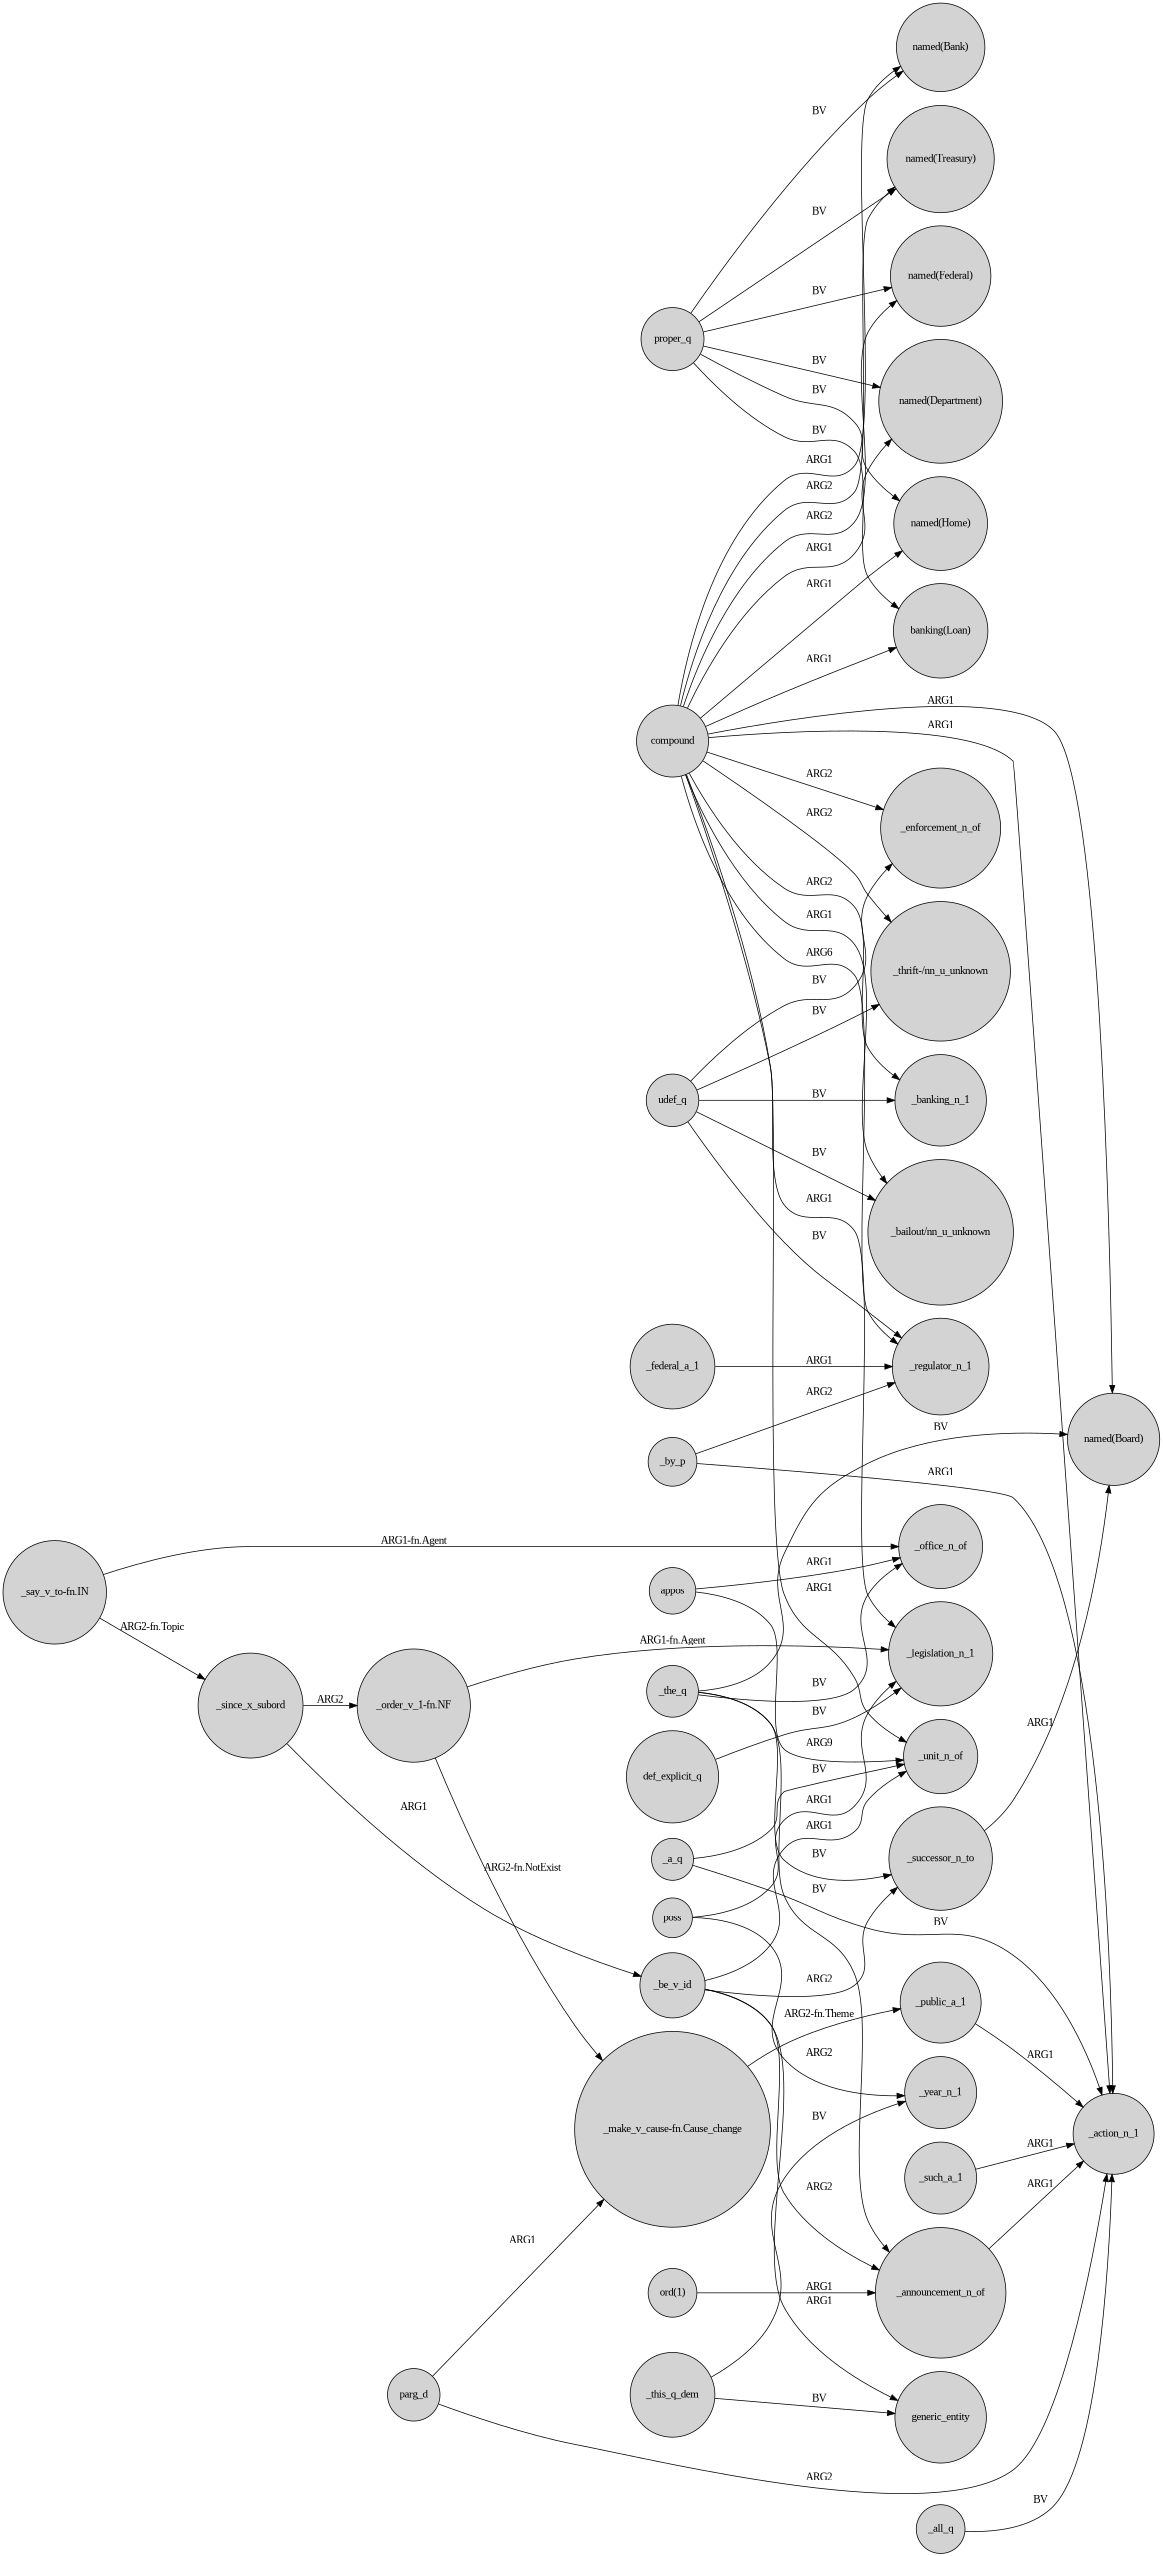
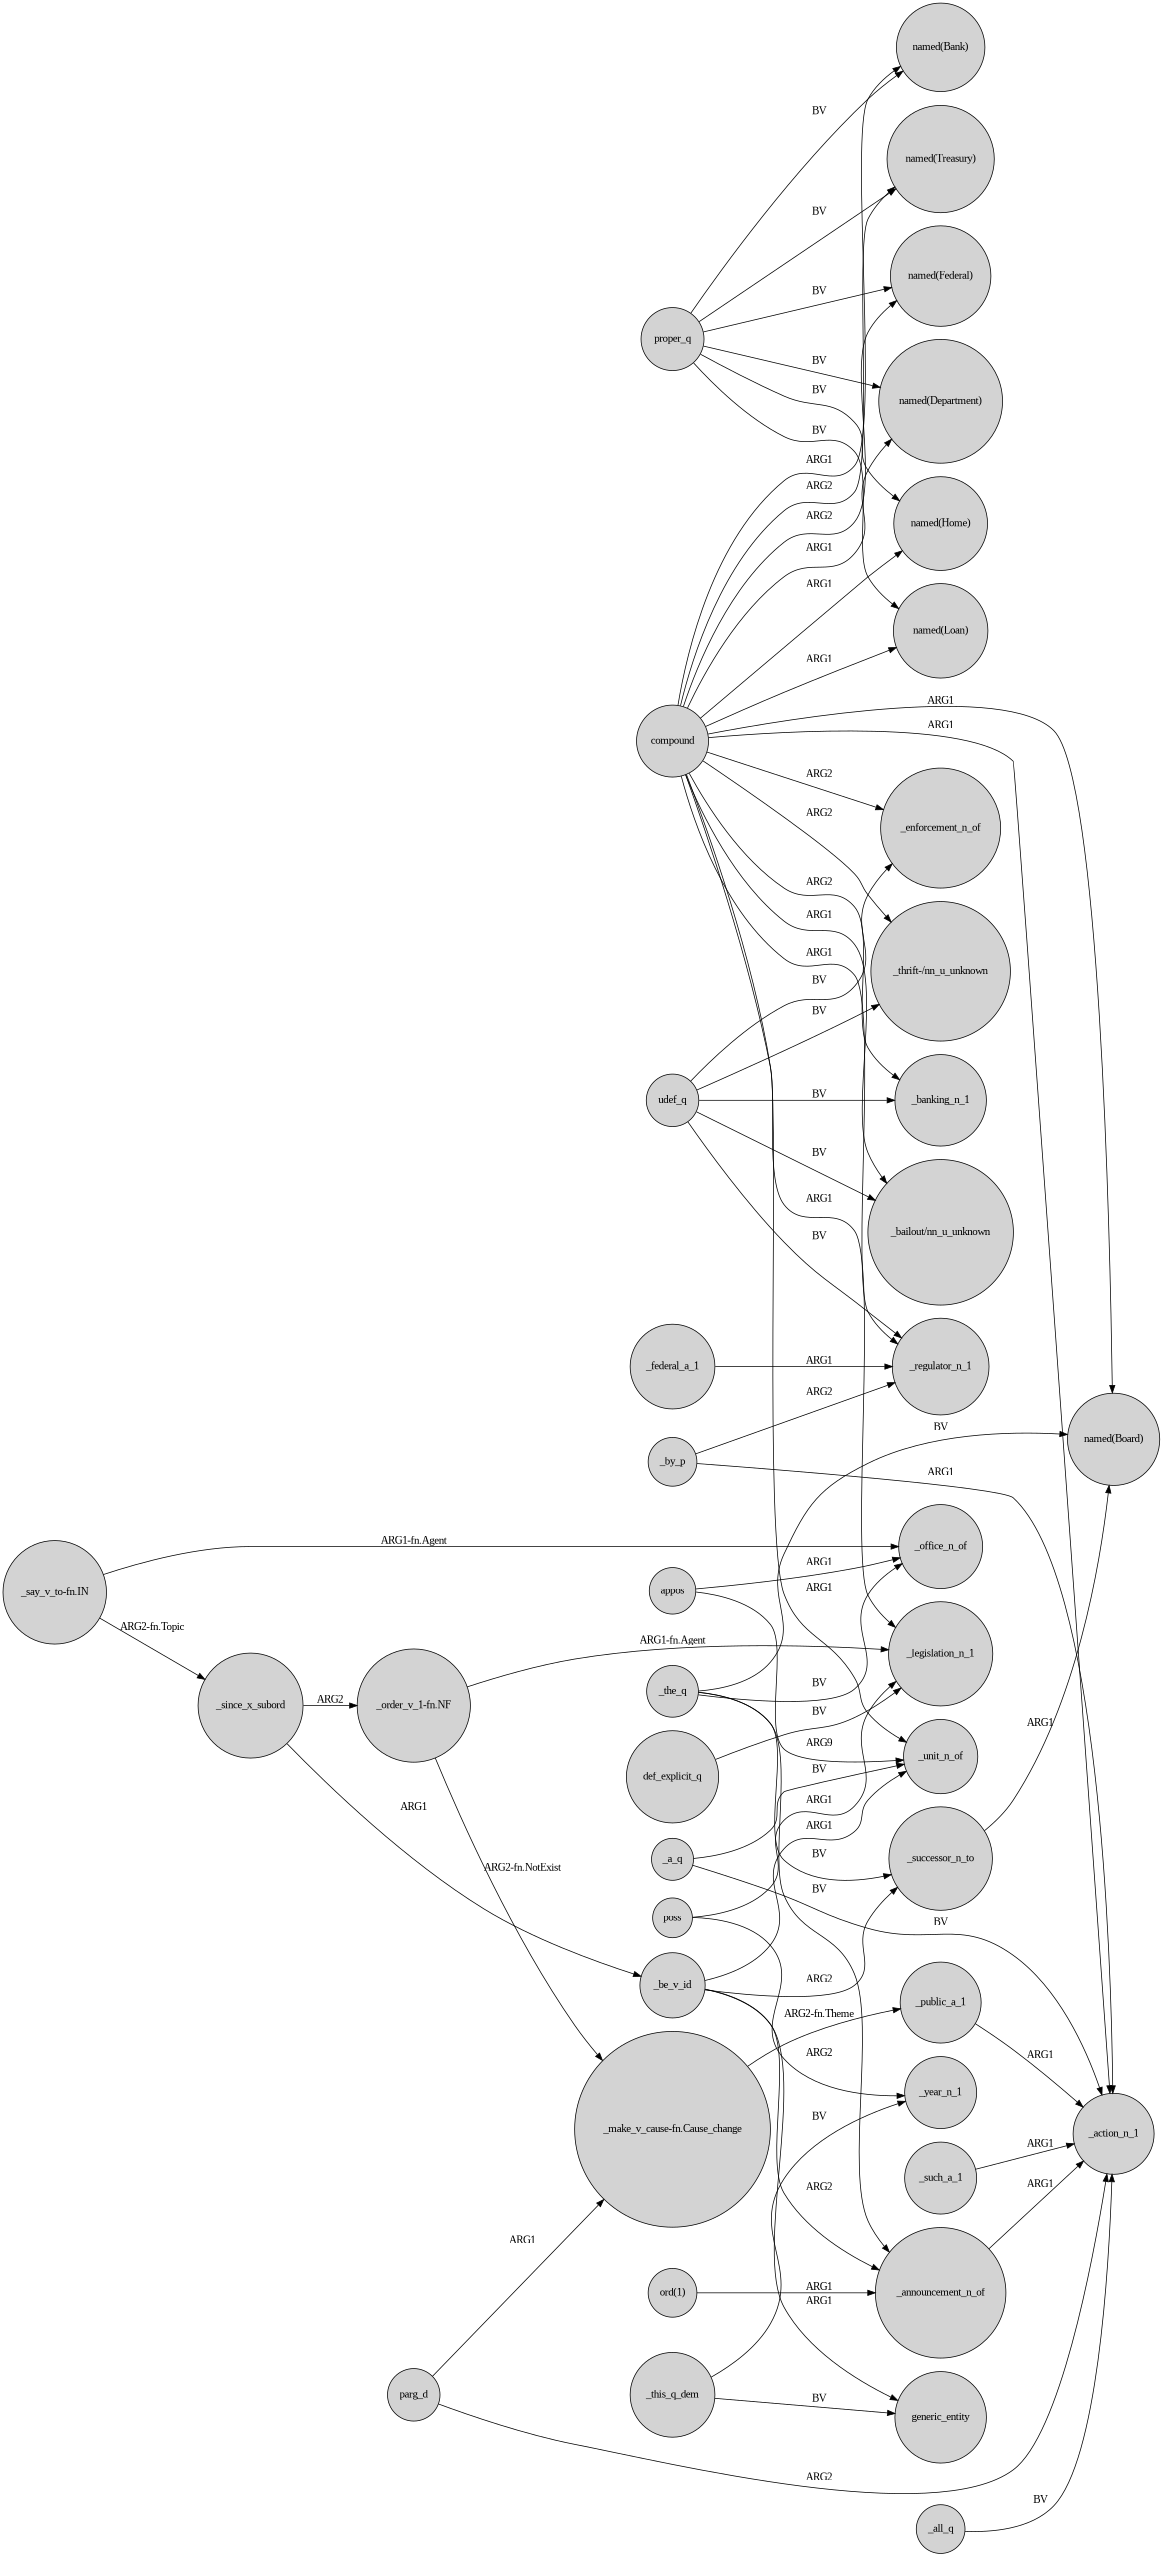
node "banking(Loan)": label "banking(Loan)" -> "named(Loan)"
edge "compound" -> "_regulator_n_1": label "ARG6" -> "ARG1"
